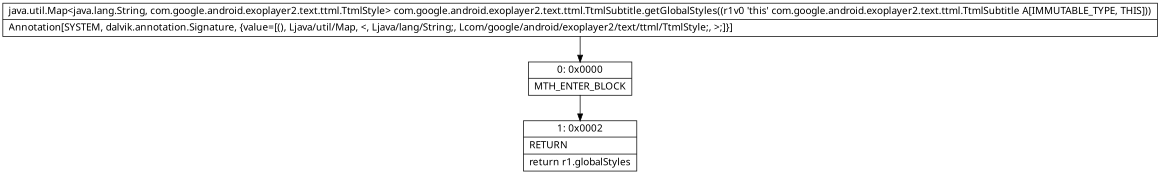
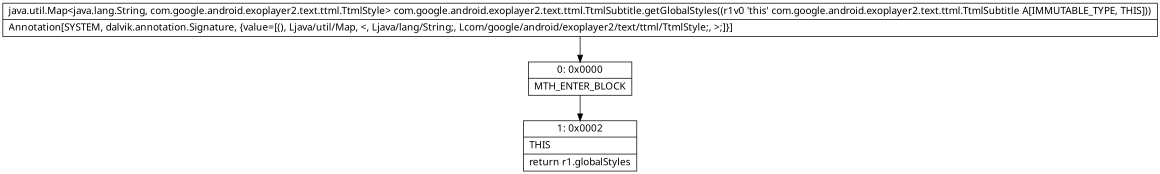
node "1: 0x0002": text "RETURN" -> "THIS"
